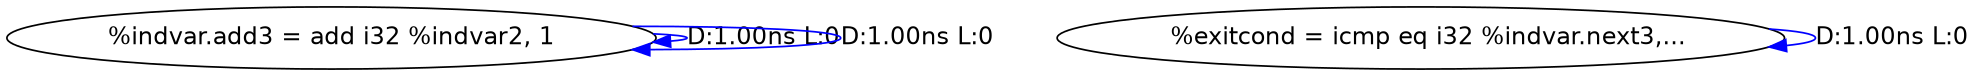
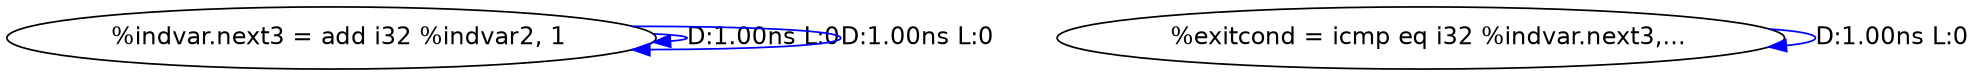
node "%indvar.add3 = add i32 %indvar2, 1": label "%indvar.add3 = add i32 %indvar2, 1" -> "%indvar.next3 = add i32 %indvar2, 1"
